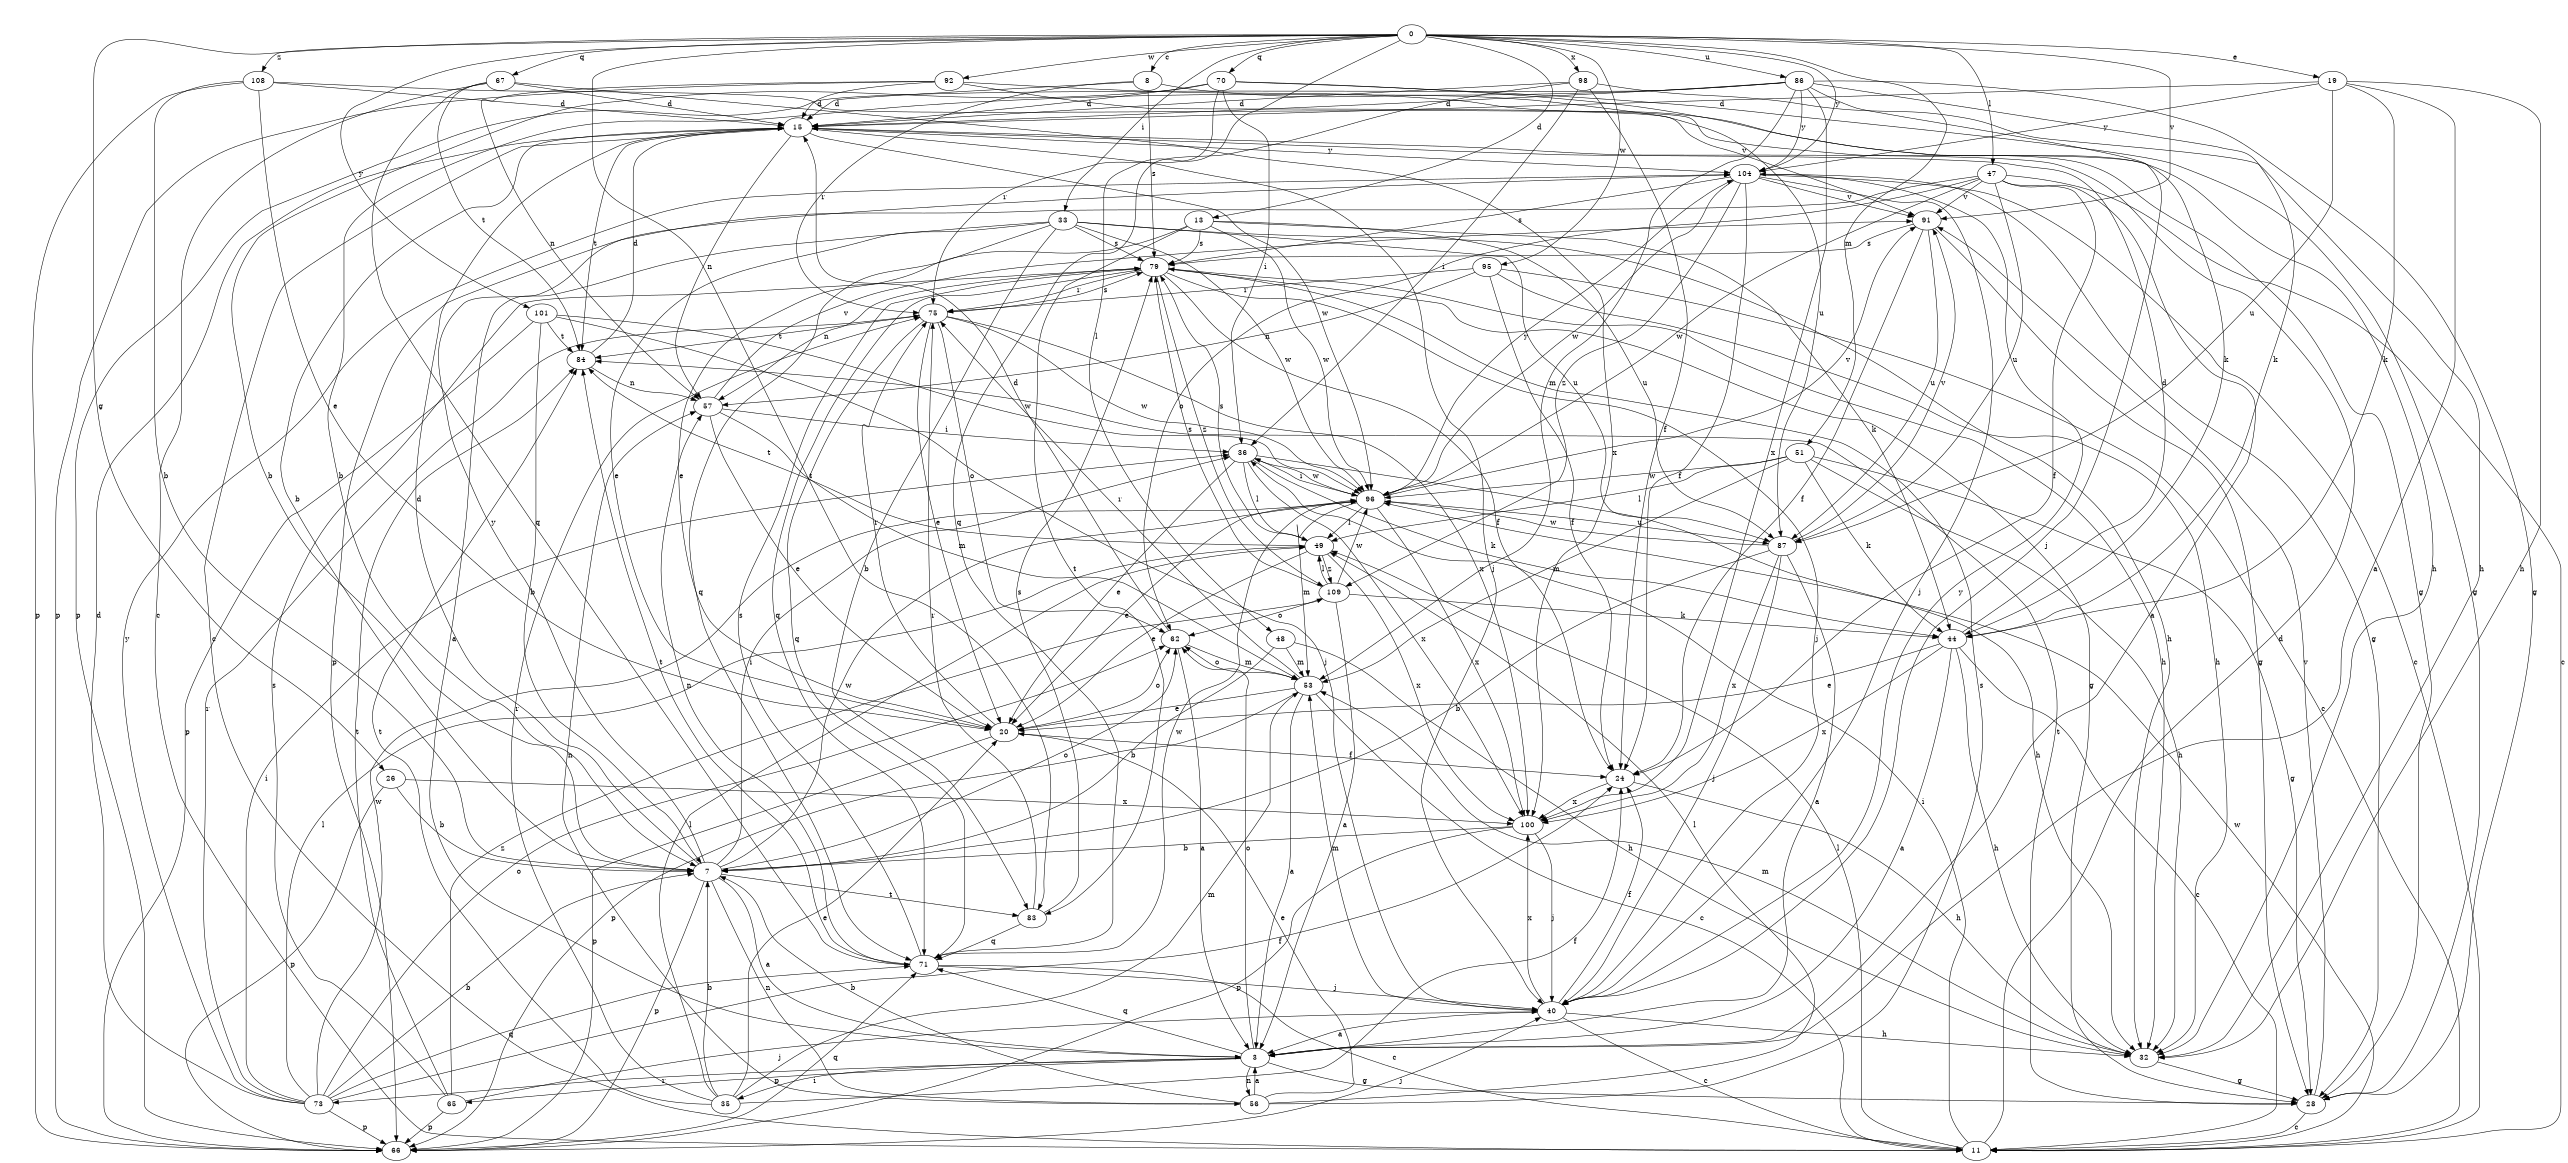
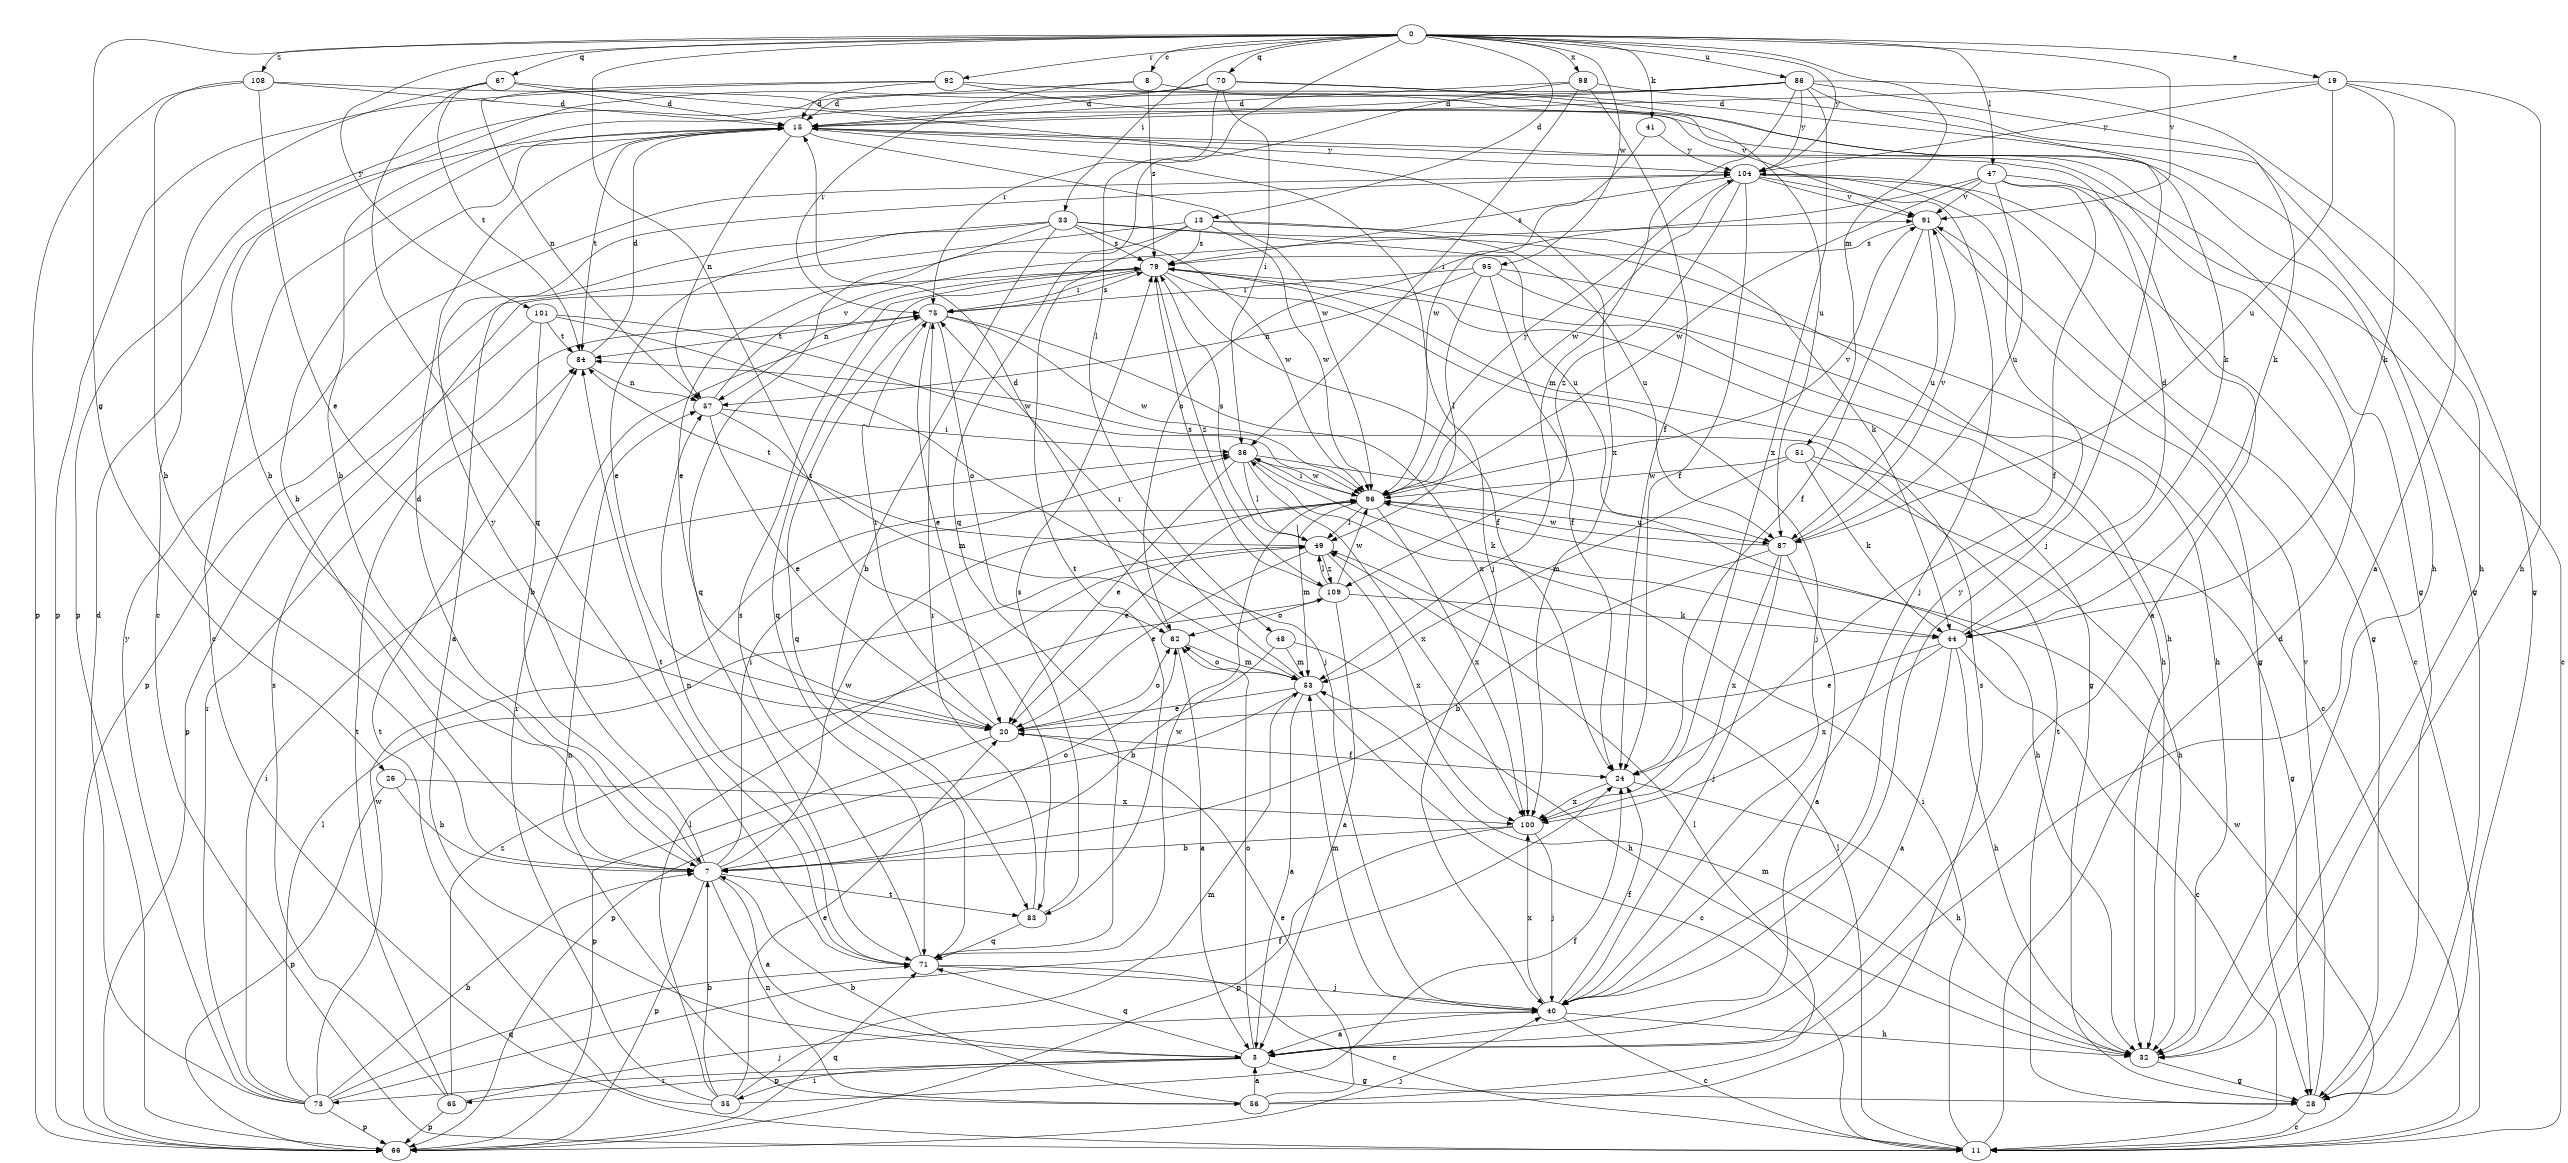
edge "0" -> "92": label "w" -> "r"
node "41": added
edge "47" -> "66": now "13" -> "66"
edge "51" -> "49": now "95" -> "49"
edge "73" -> "62": removed, label "o"
edge "3" -> "56": removed, label "n"
